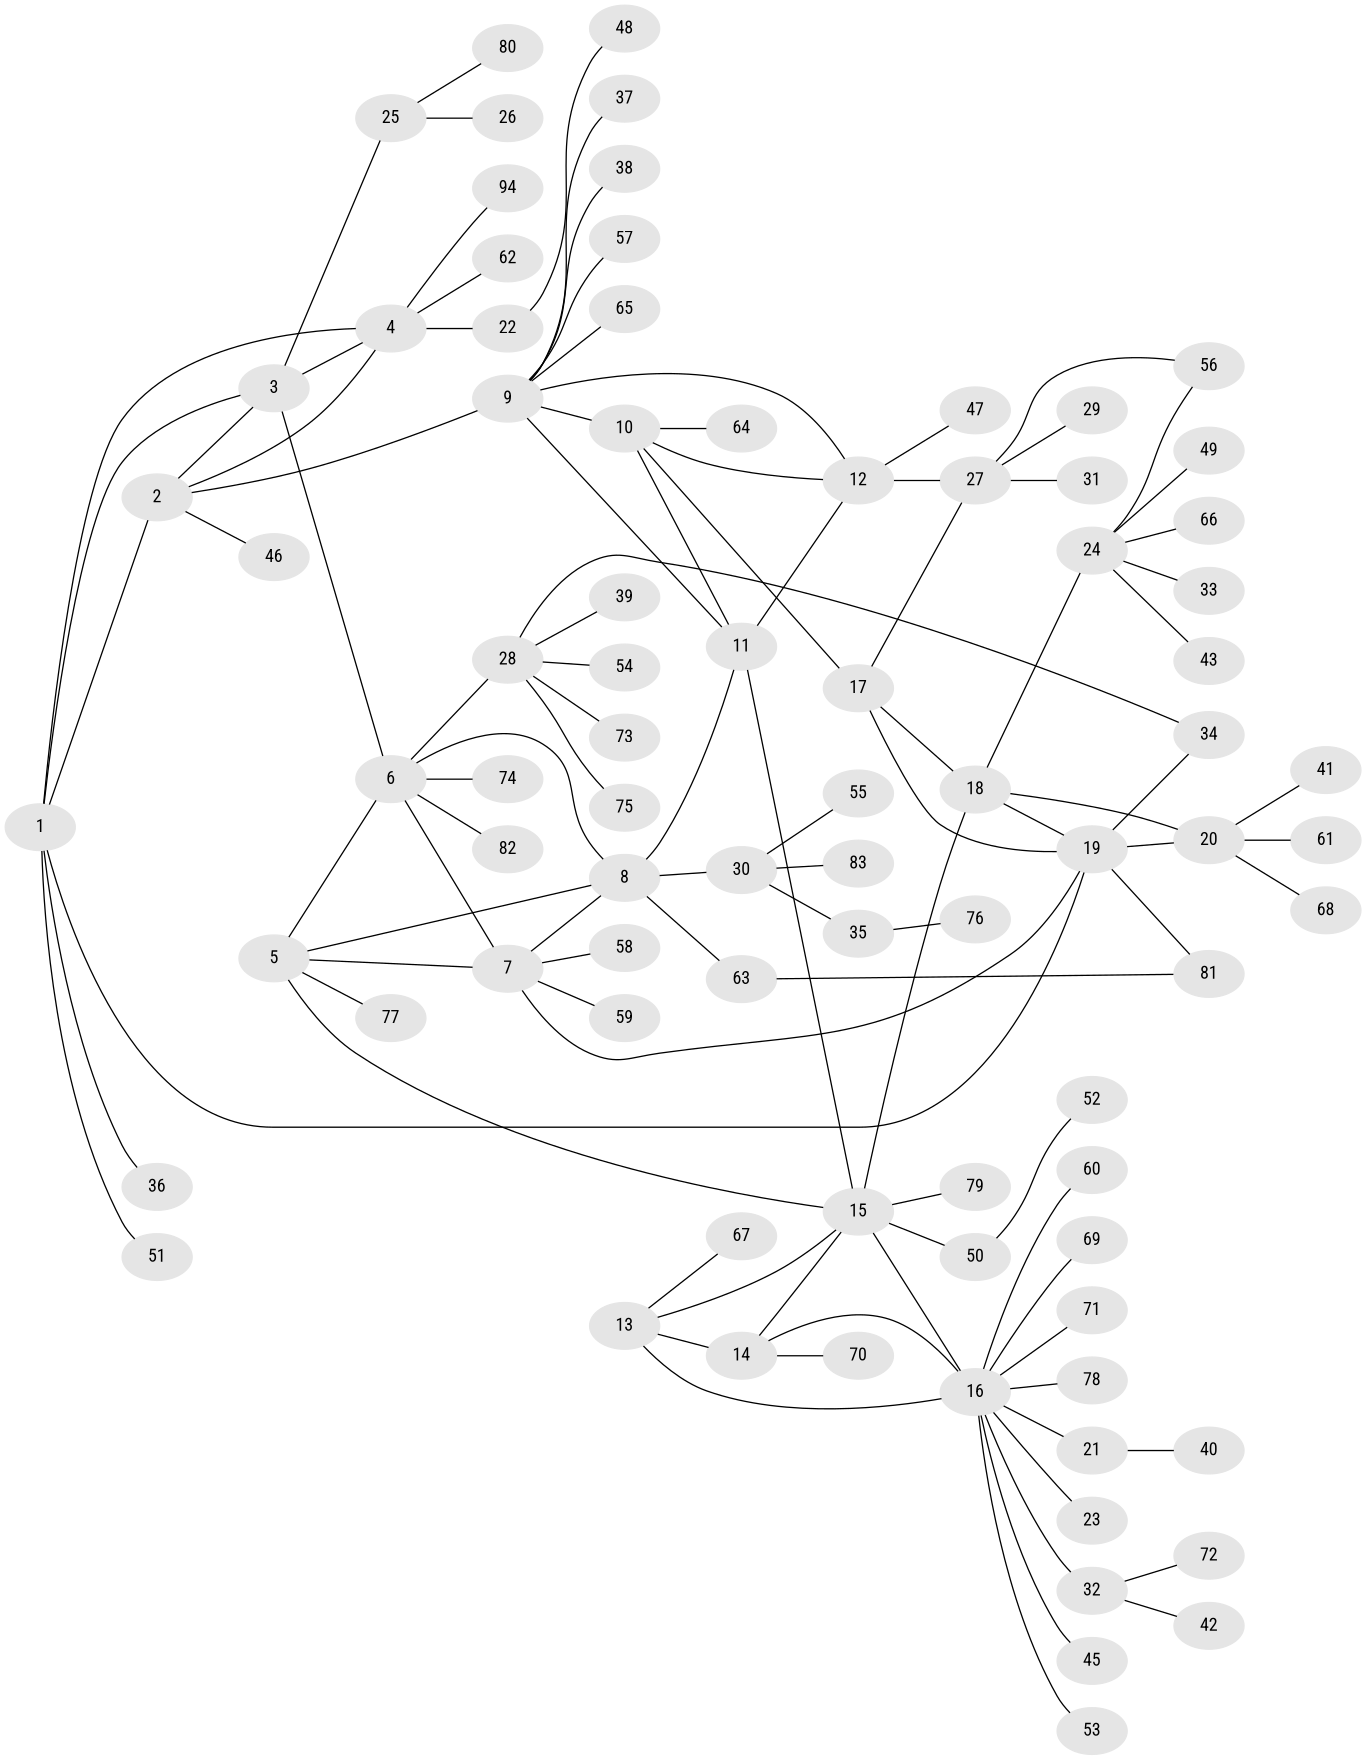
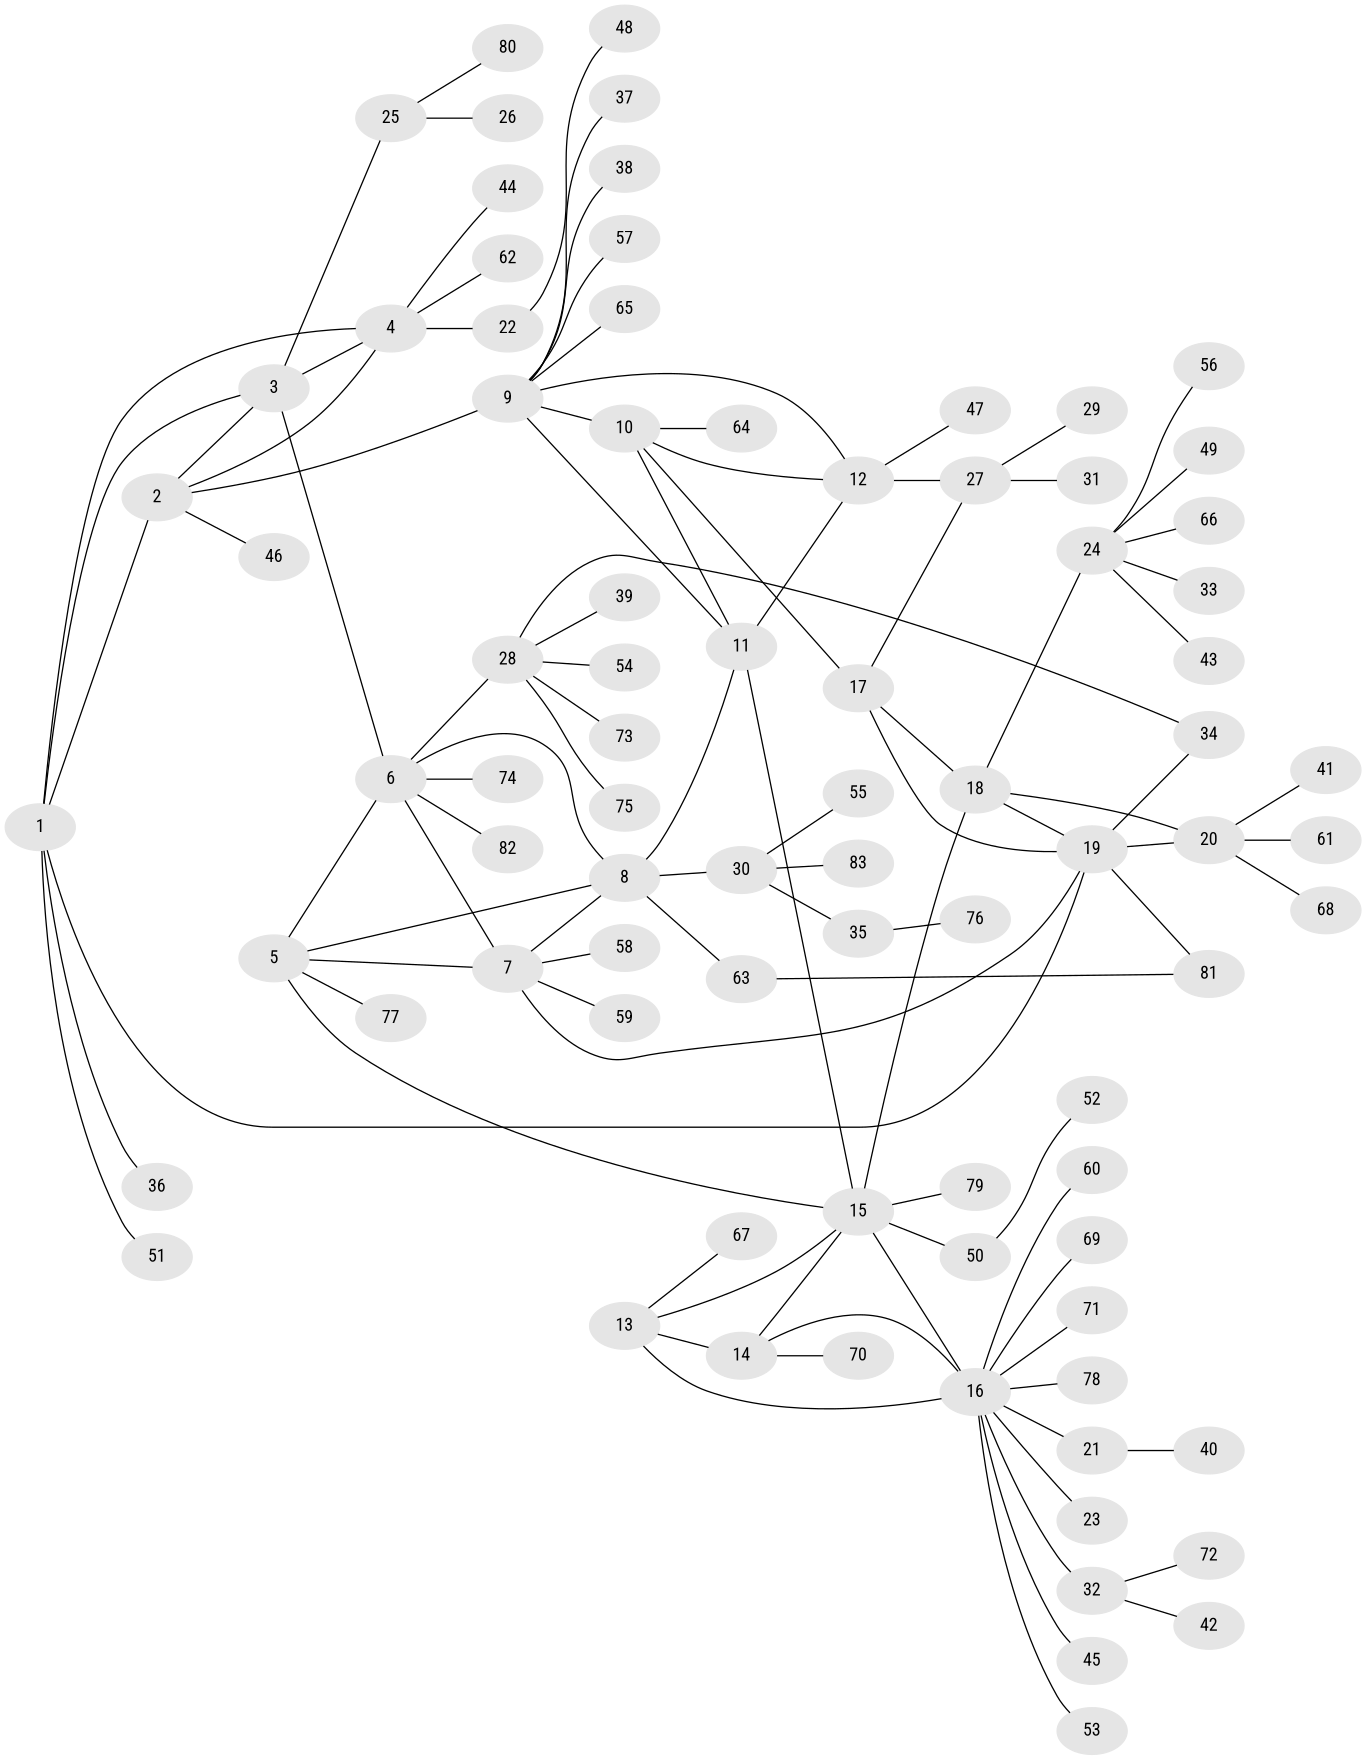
node "94": label "94" -> "44"
edge "56" -- "27": removed
